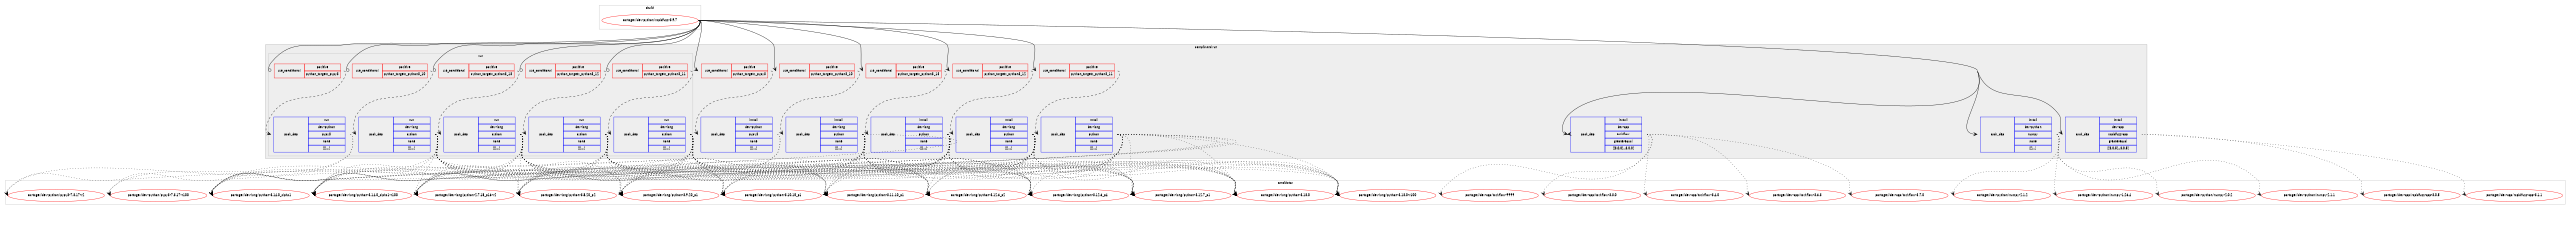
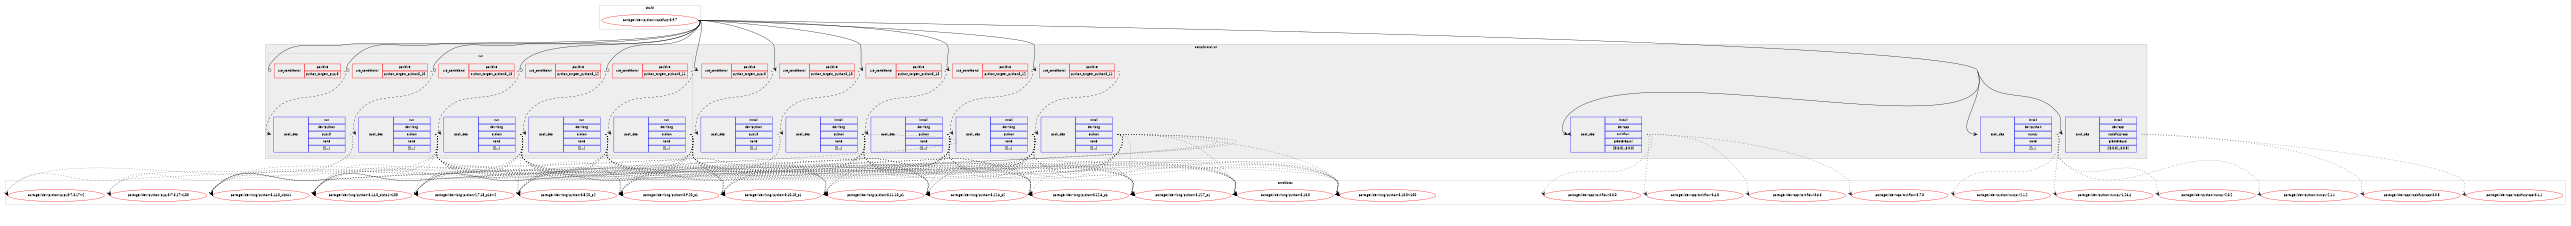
node "portage://dev-cpp/taskflow-9999": removed
